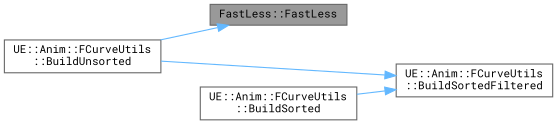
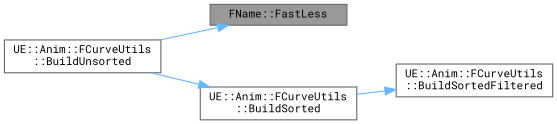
node "FastLess::FastLess": label "FastLess::FastLess" -> "FName::FastLess"
edge "UE::Anim::FCurveUtils ::BuildUnsorted" -> "UE::Anim::FCurveUtils ::BuildSortedFiltered": now "UE::Anim::FCurveUtils ::BuildUnsorted" -> "UE::Anim::FCurveUtils ::BuildSorted"
